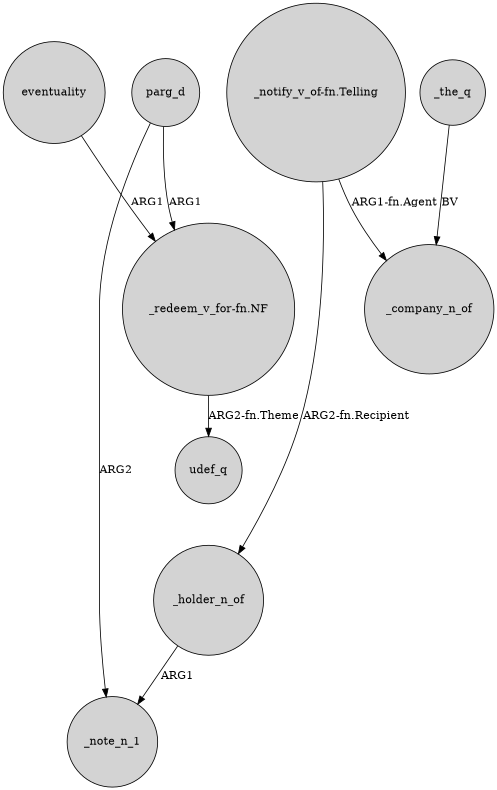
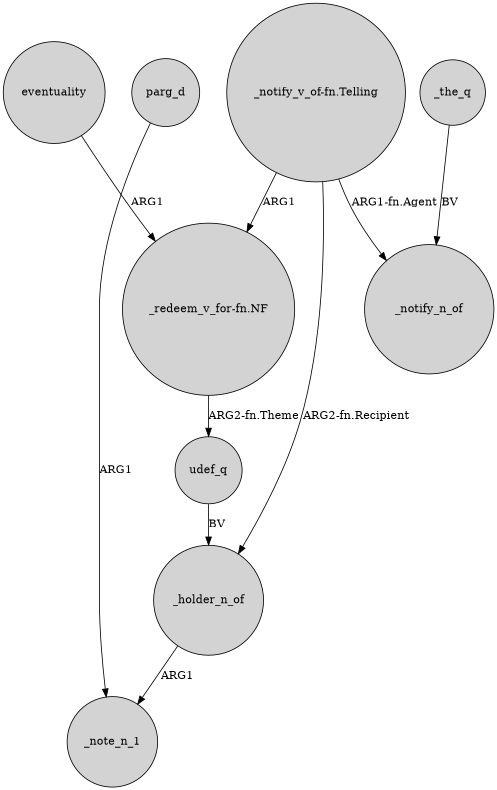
edge "parg_d" -> "_redeem_v_for-fn.NF": now "_notify_v_of-fn.Telling" -> "_redeem_v_for-fn.NF"
node "_company_n_of": label "_company_n_of" -> "_notify_n_of"
edge "parg_d" -> "_note_n_1": label "ARG2" -> "ARG1"
edge "udef_q" -> "_holder_n_of": added, label "BV"
